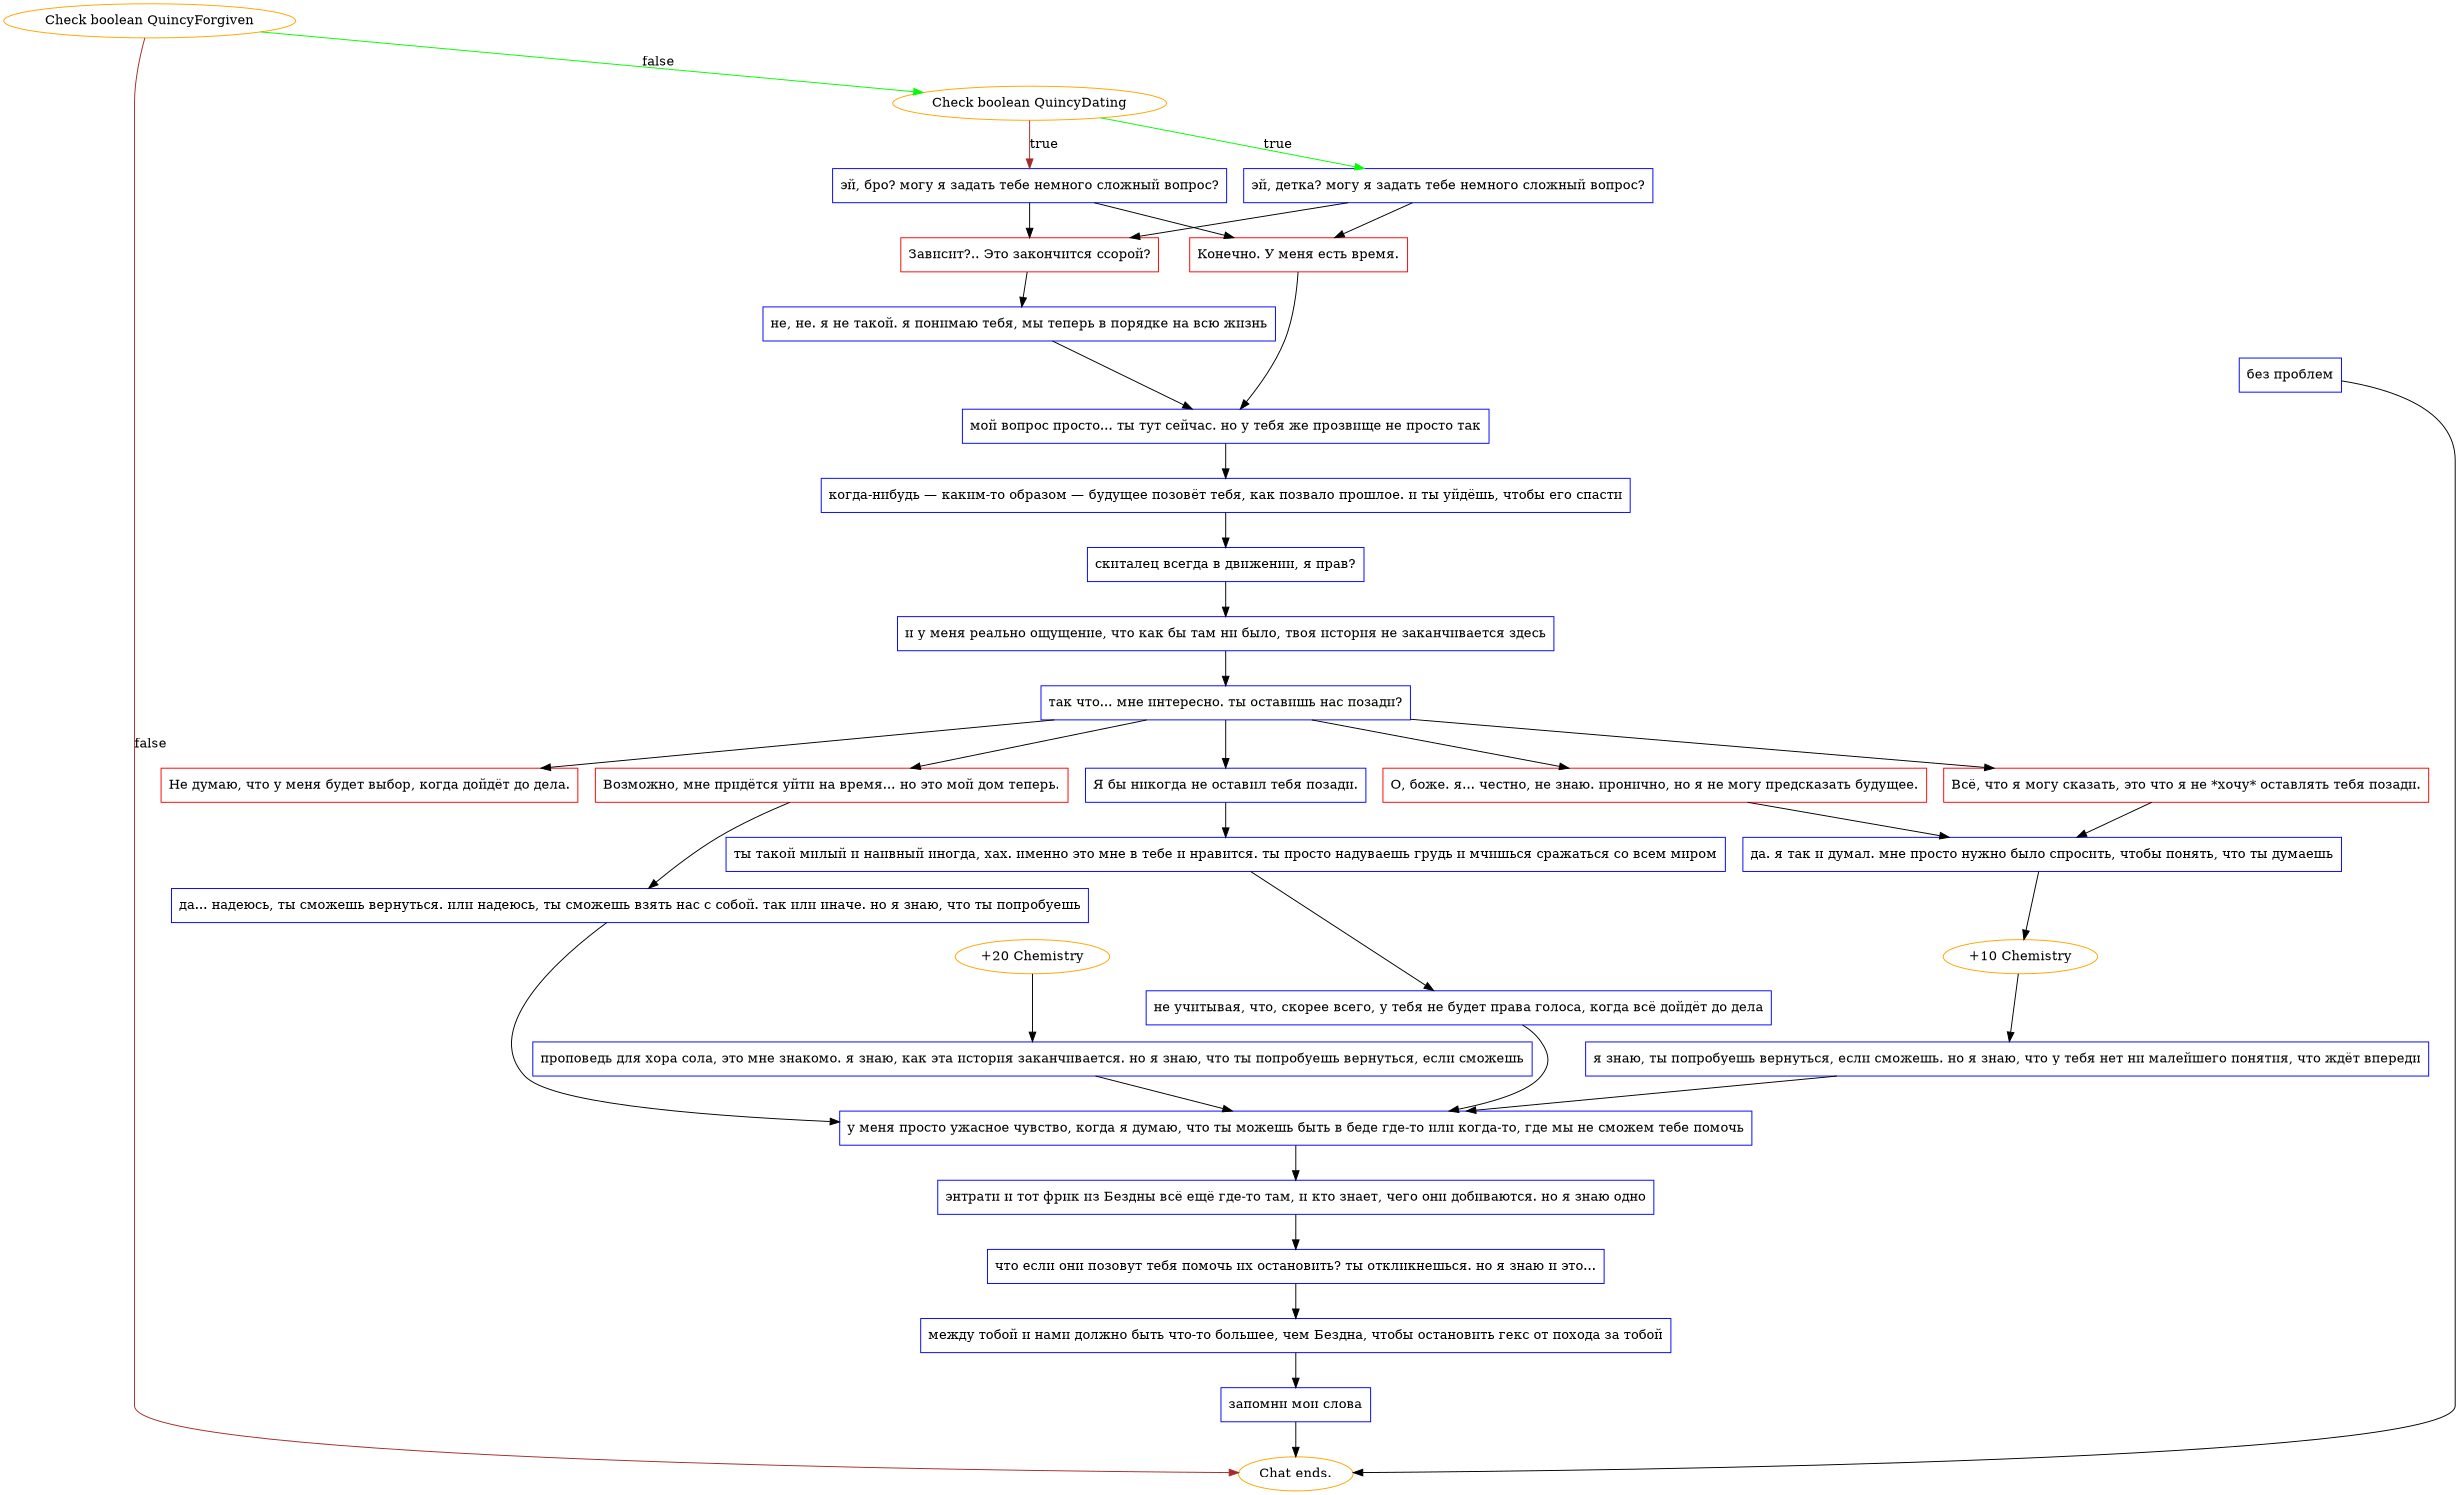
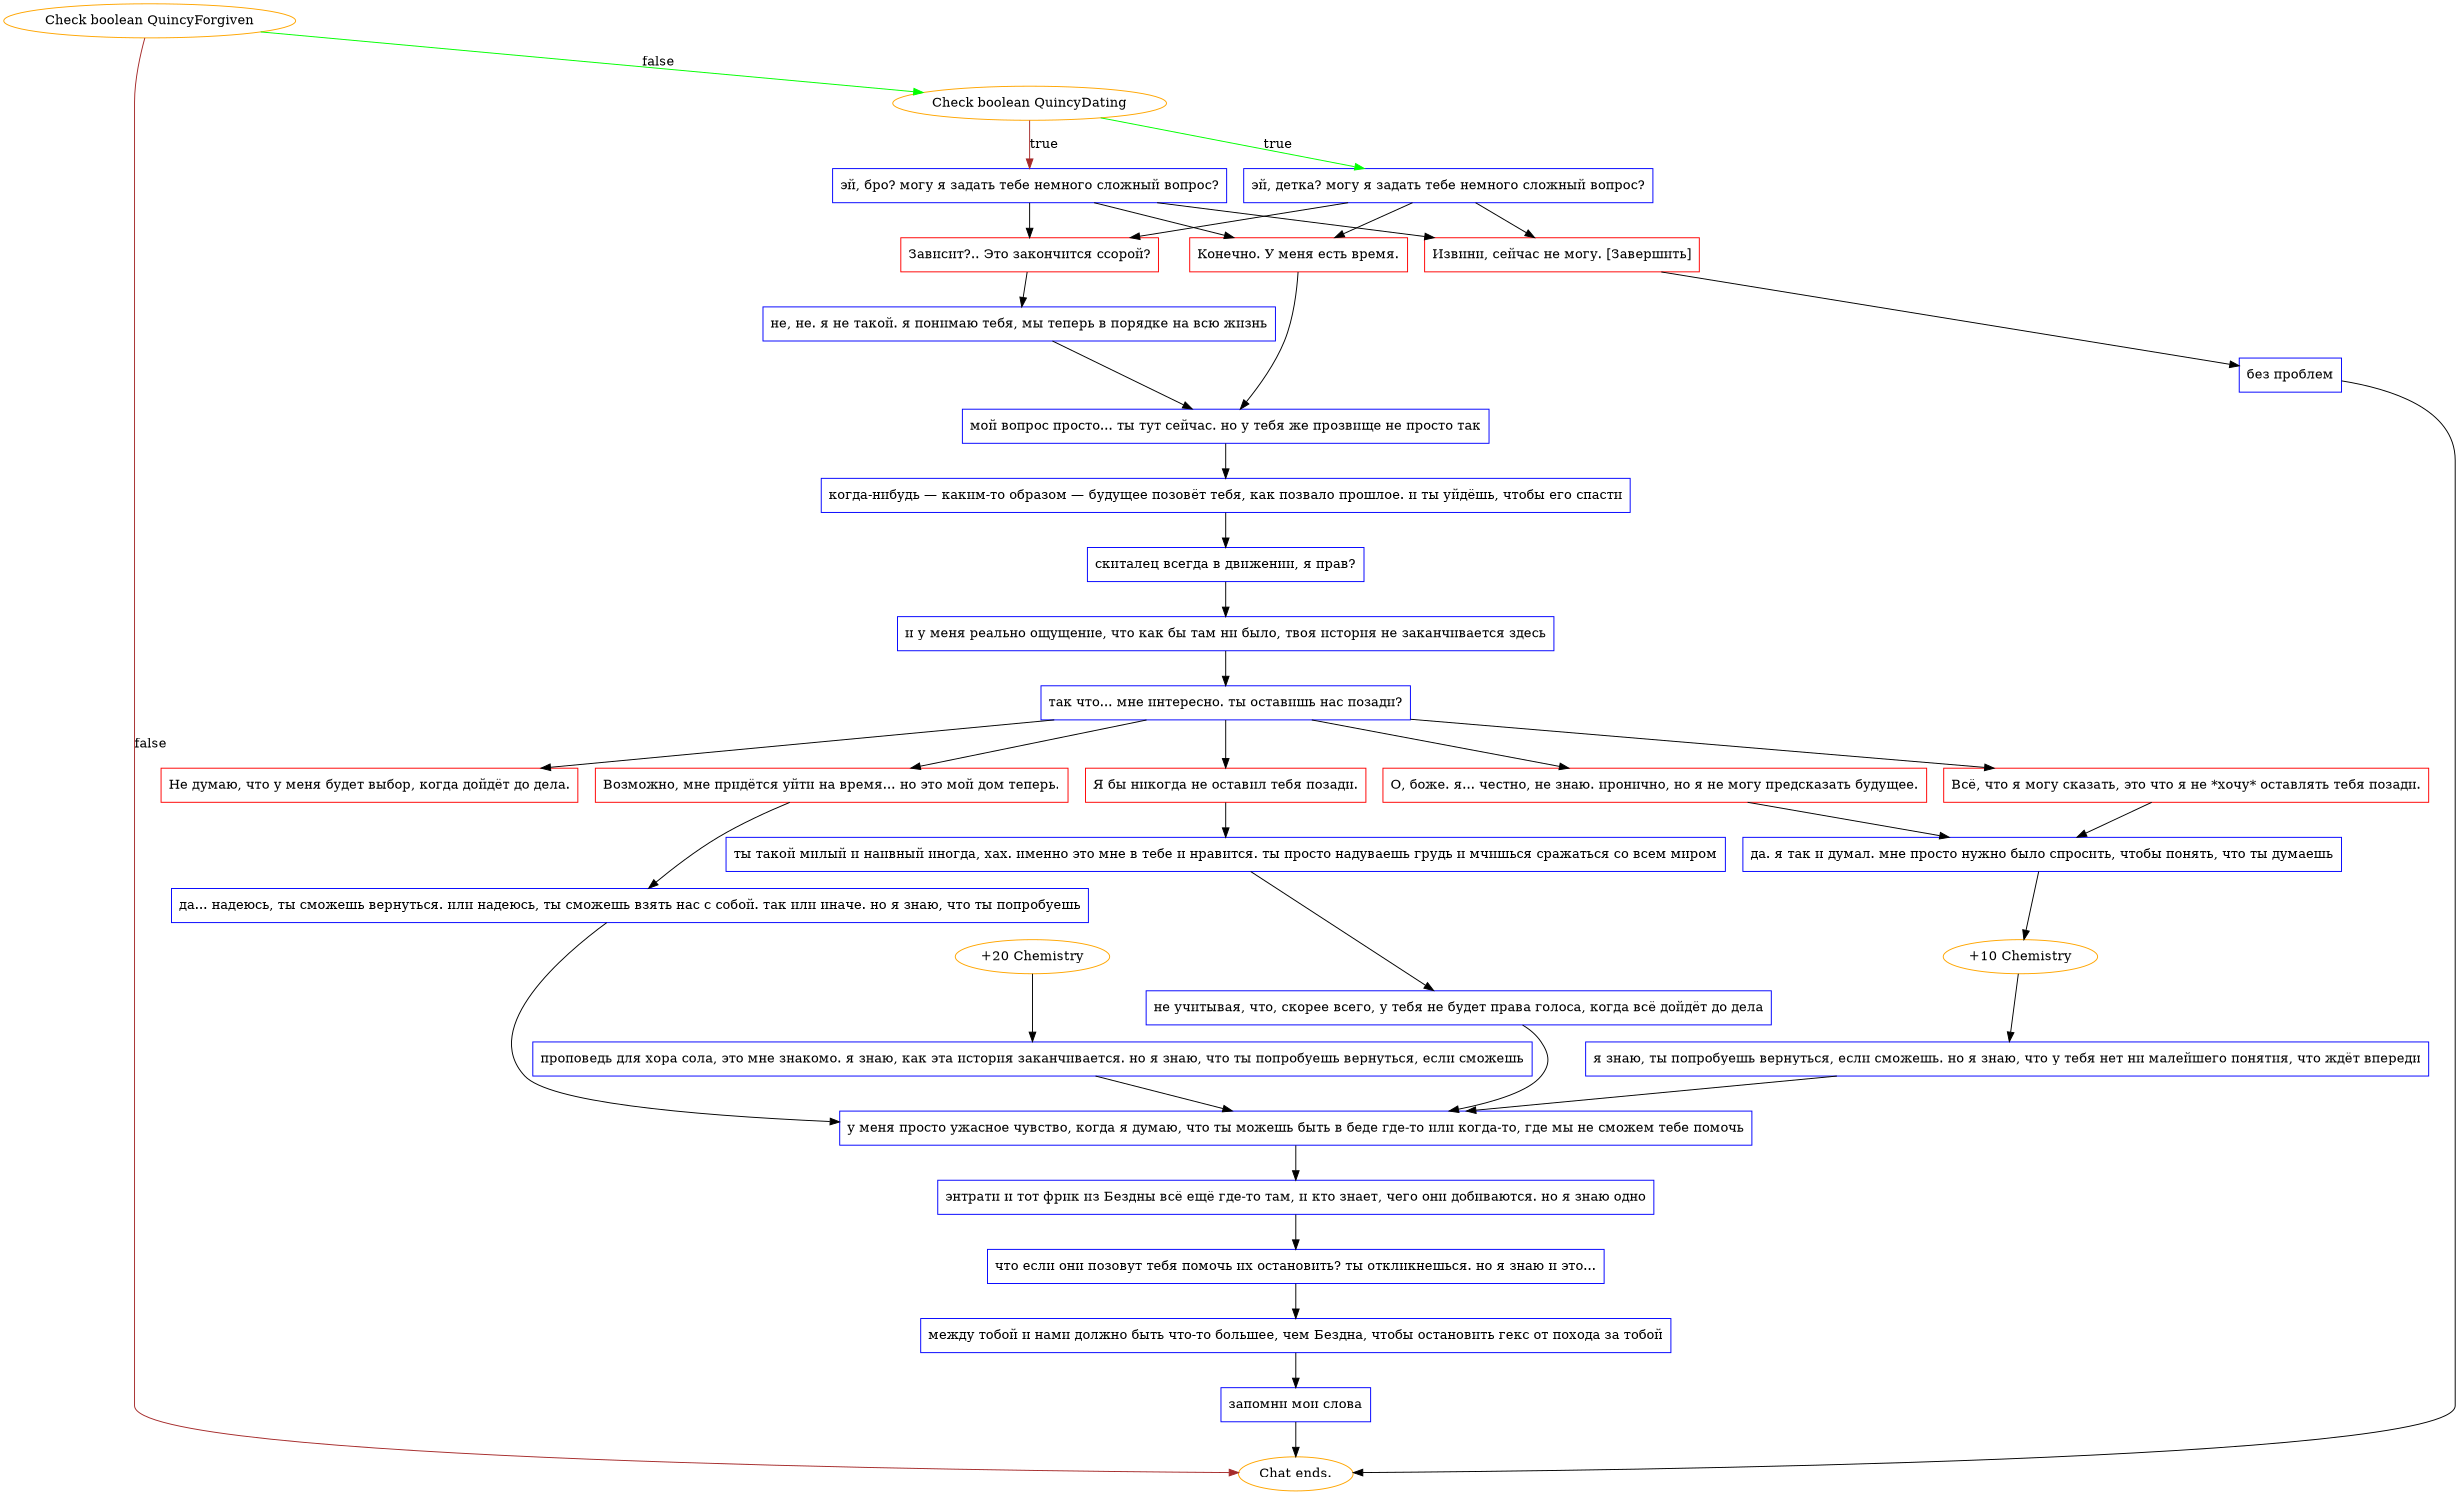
node "Извини, сейчас не могу. [Завершить]": added
node "Я бы никогда не оставил тебя позади.": color blue -> red
